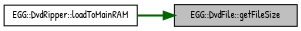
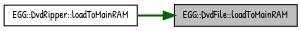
node "EGG::DvdFile::getFileSize": label "EGG::DvdFile::getFileSize" -> "EGG::DvdFile::loadToMainRAM"
